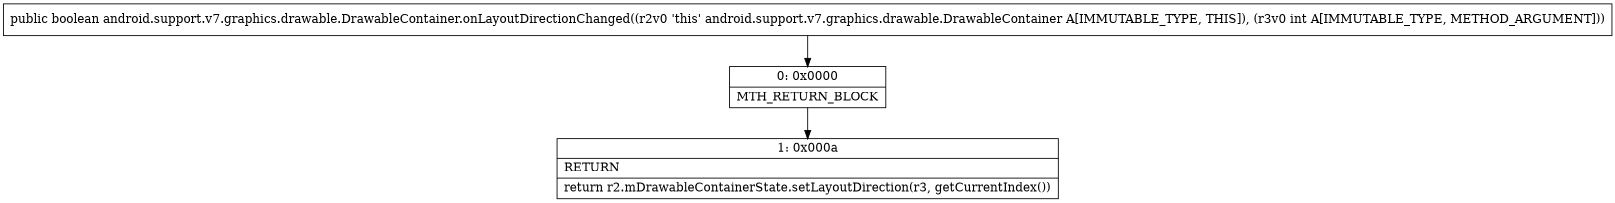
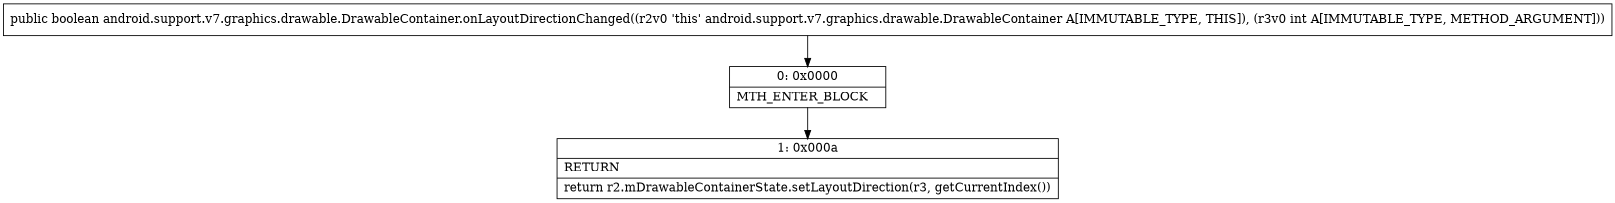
node "0: 0x0000": text "MTH_RETURN_BLOCK" -> "MTH_ENTER_BLOCK"
